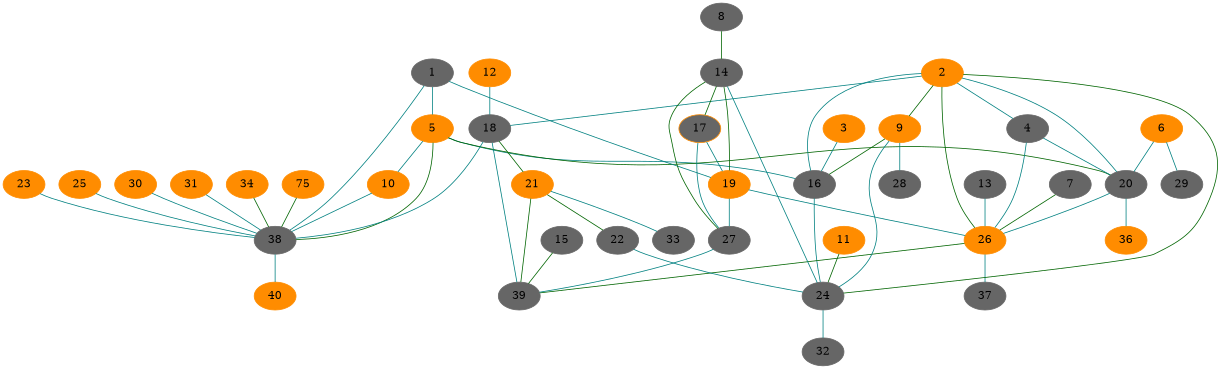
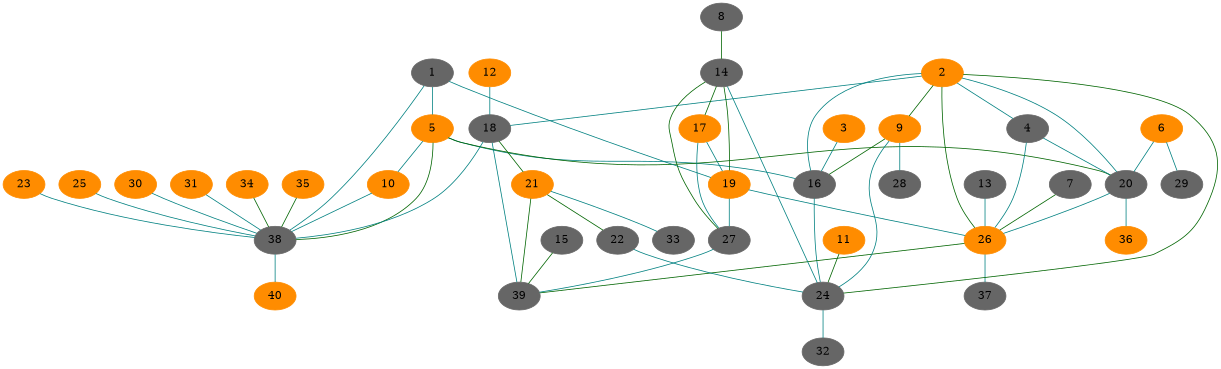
node "17": fillcolor gray40 -> darkorange
node "75": label "75" -> "35"
